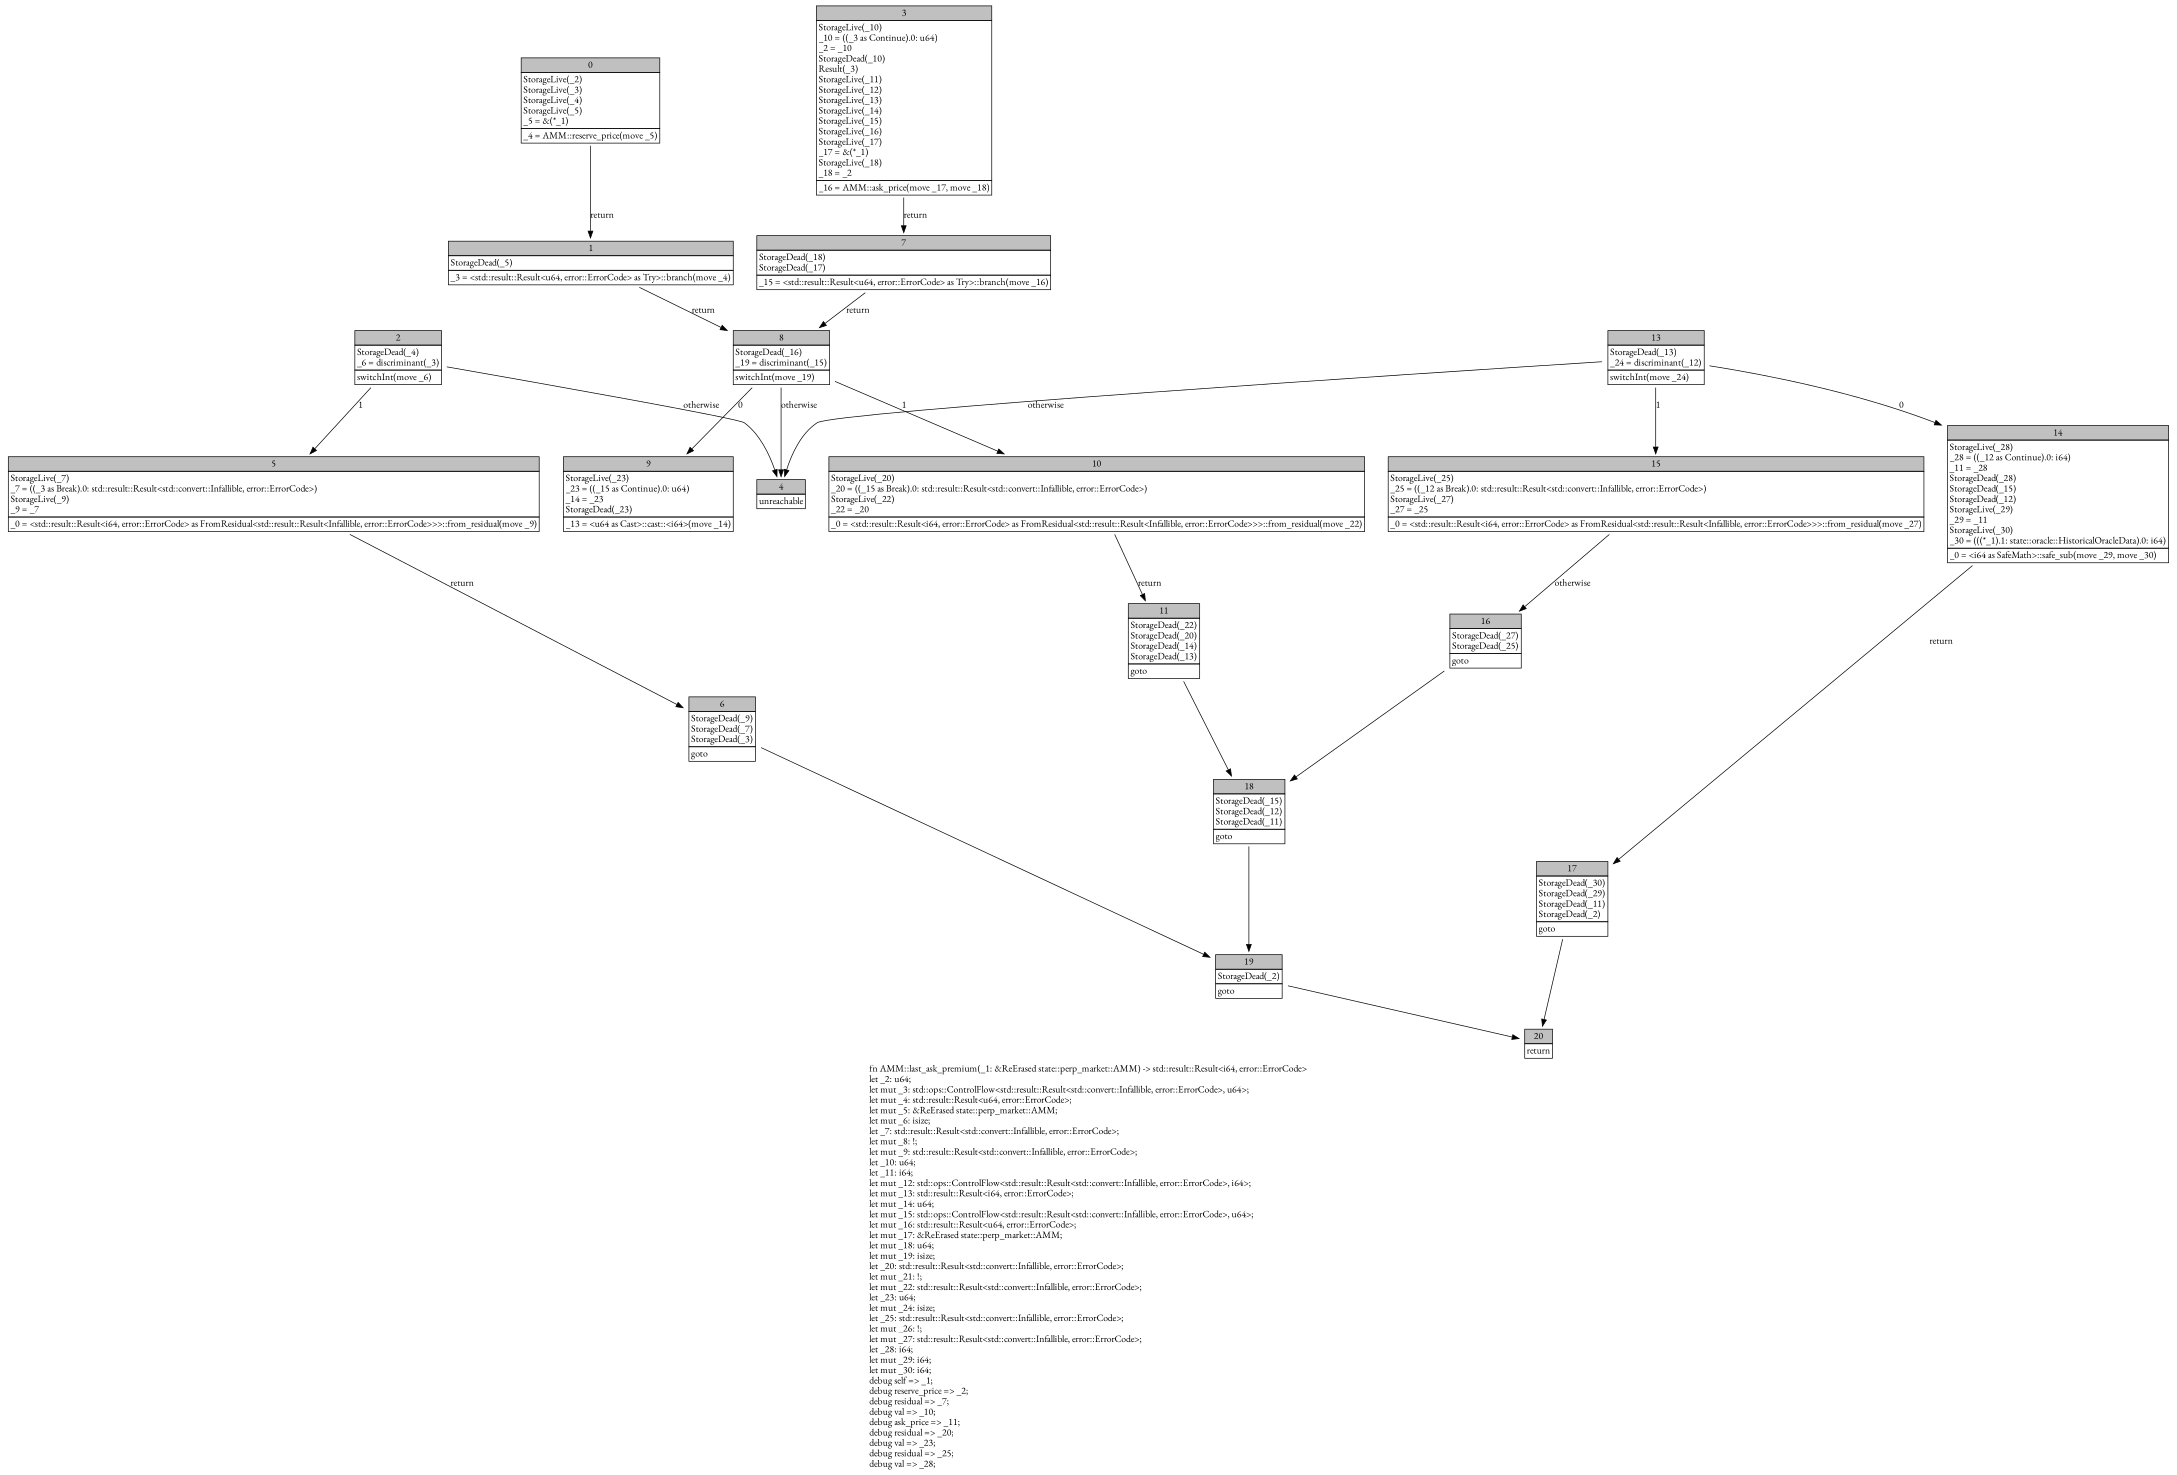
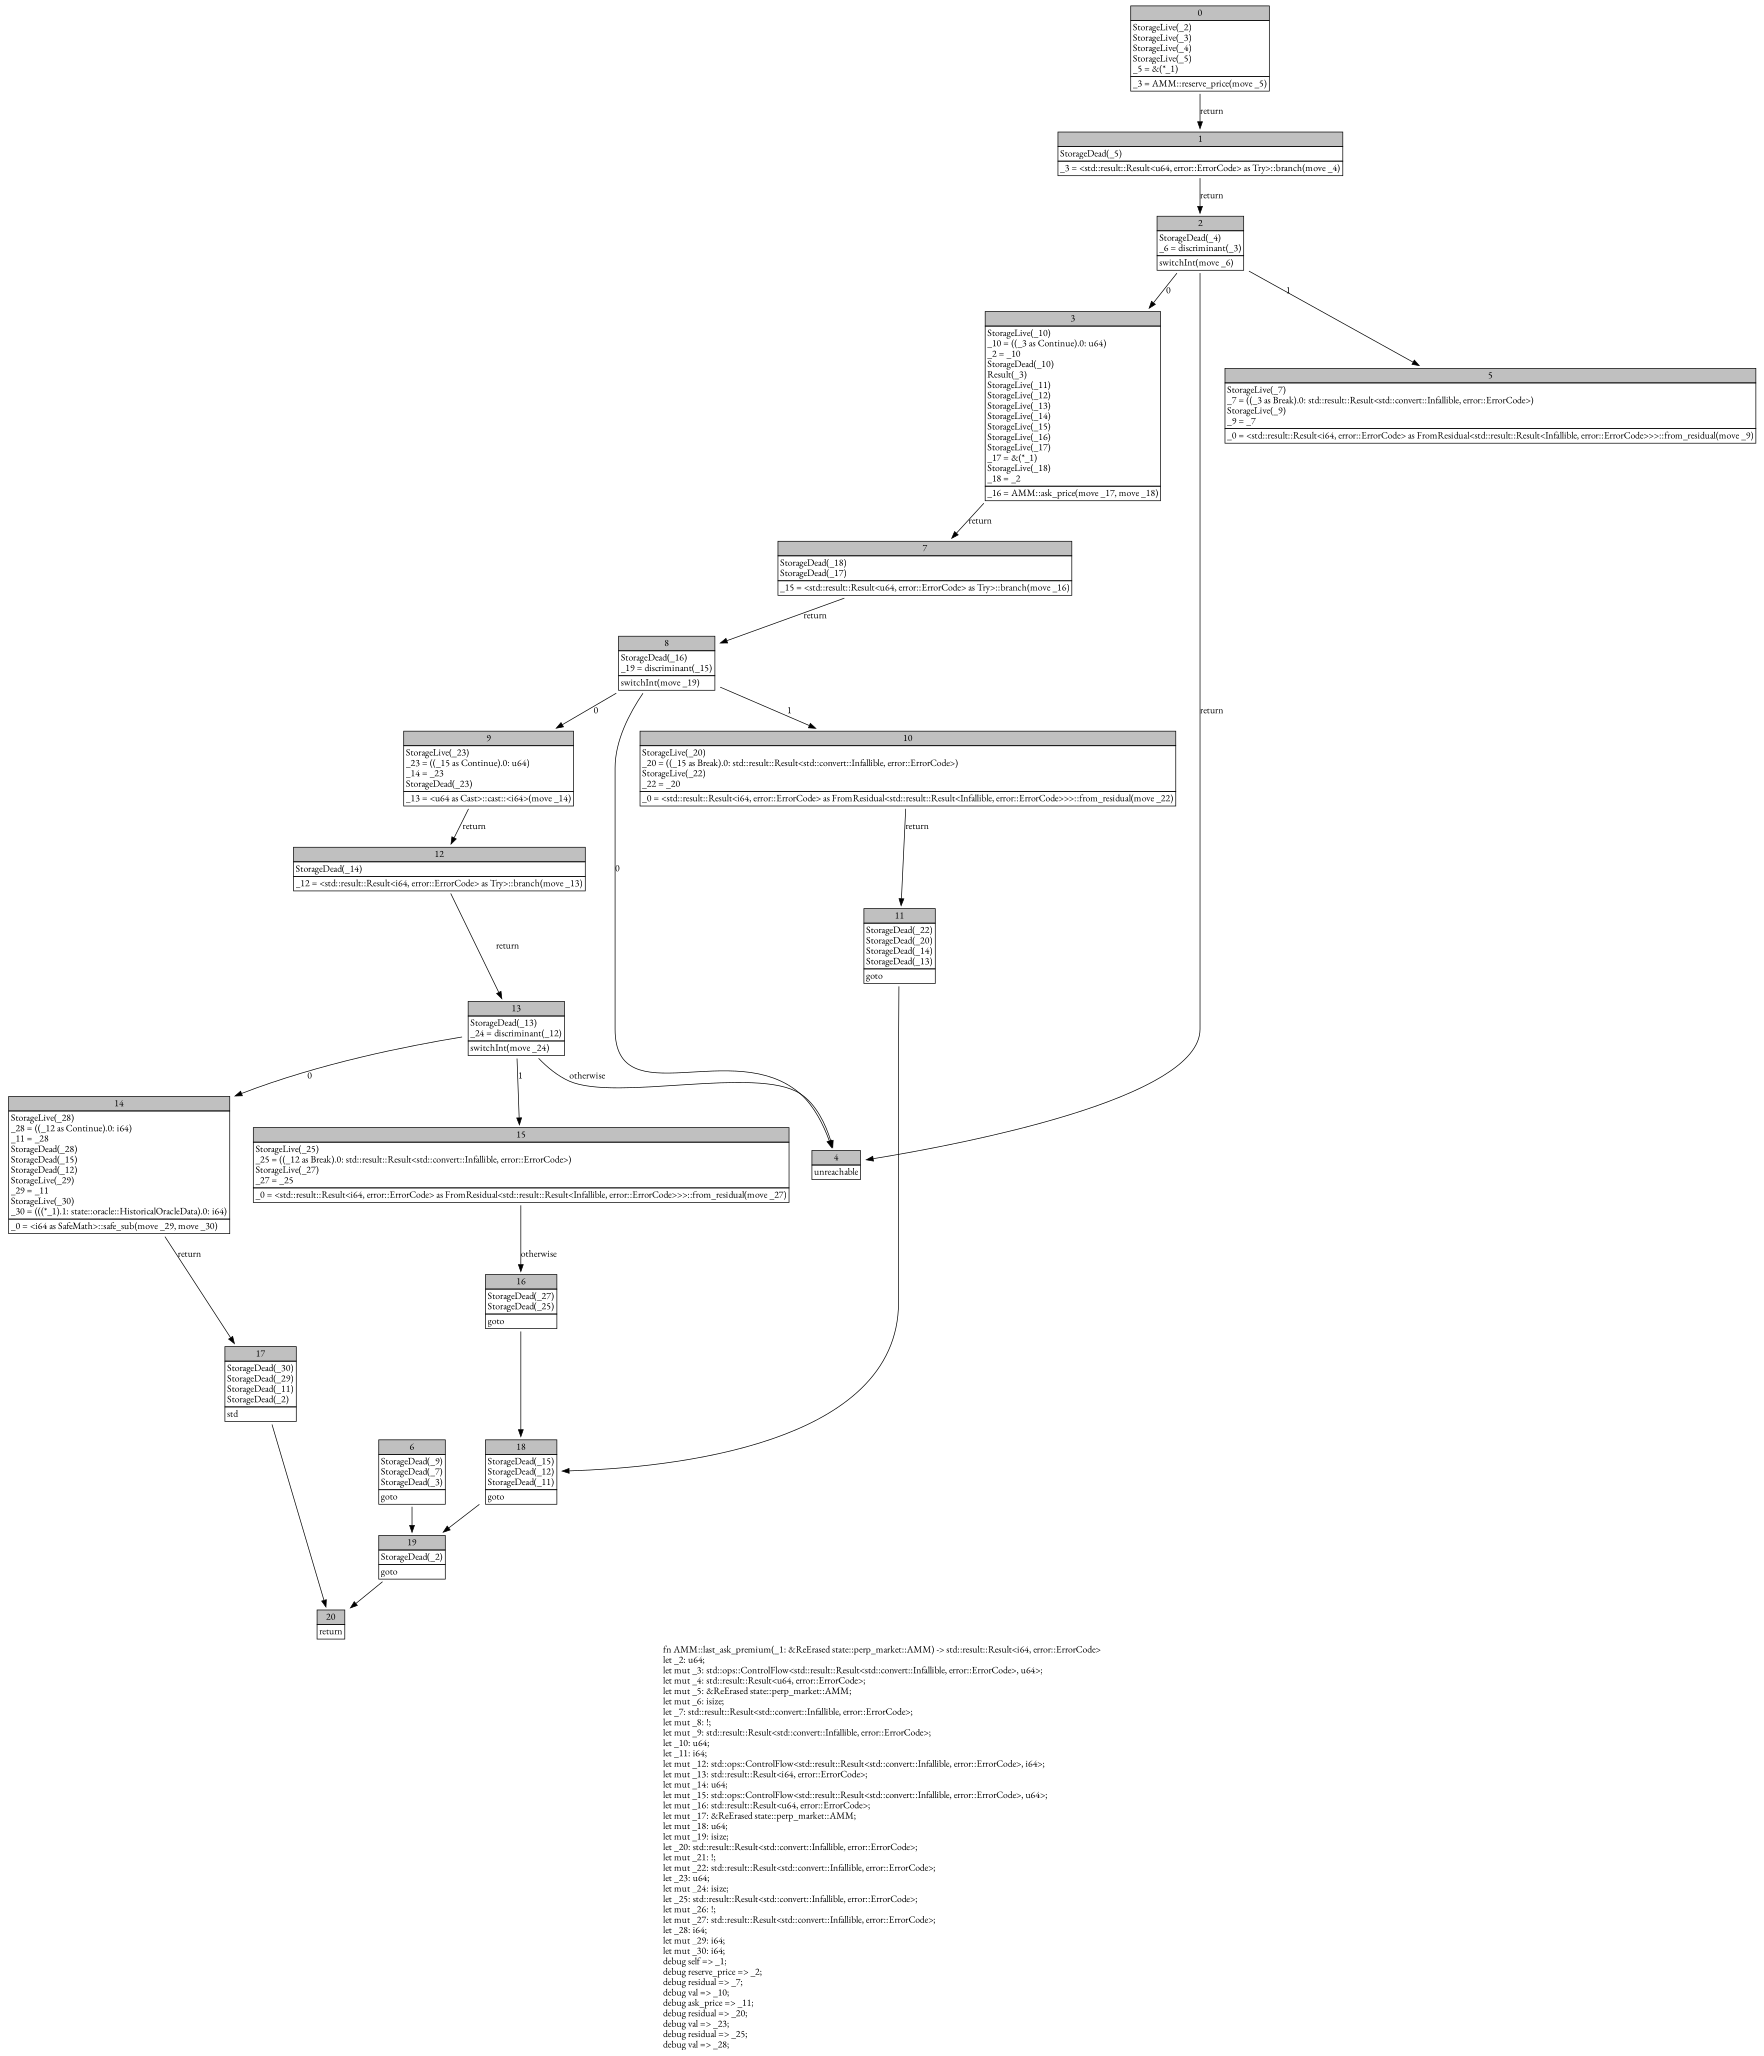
node "0": text "_4 = AMM::reserve_price(move _5)" -> "_3 = AMM::reserve_price(move _5)"
edge "2" -> "3": added, label "0"
edge "1" -> "8": now "1" -> "2"
edge "2" -> "4": label "otherwise" -> "return"
edge "8" -> "4": label "otherwise" -> "0"
edge "5" -> "6": removed, label "return"
node "12": added
node "17": text "goto" -> "std"
